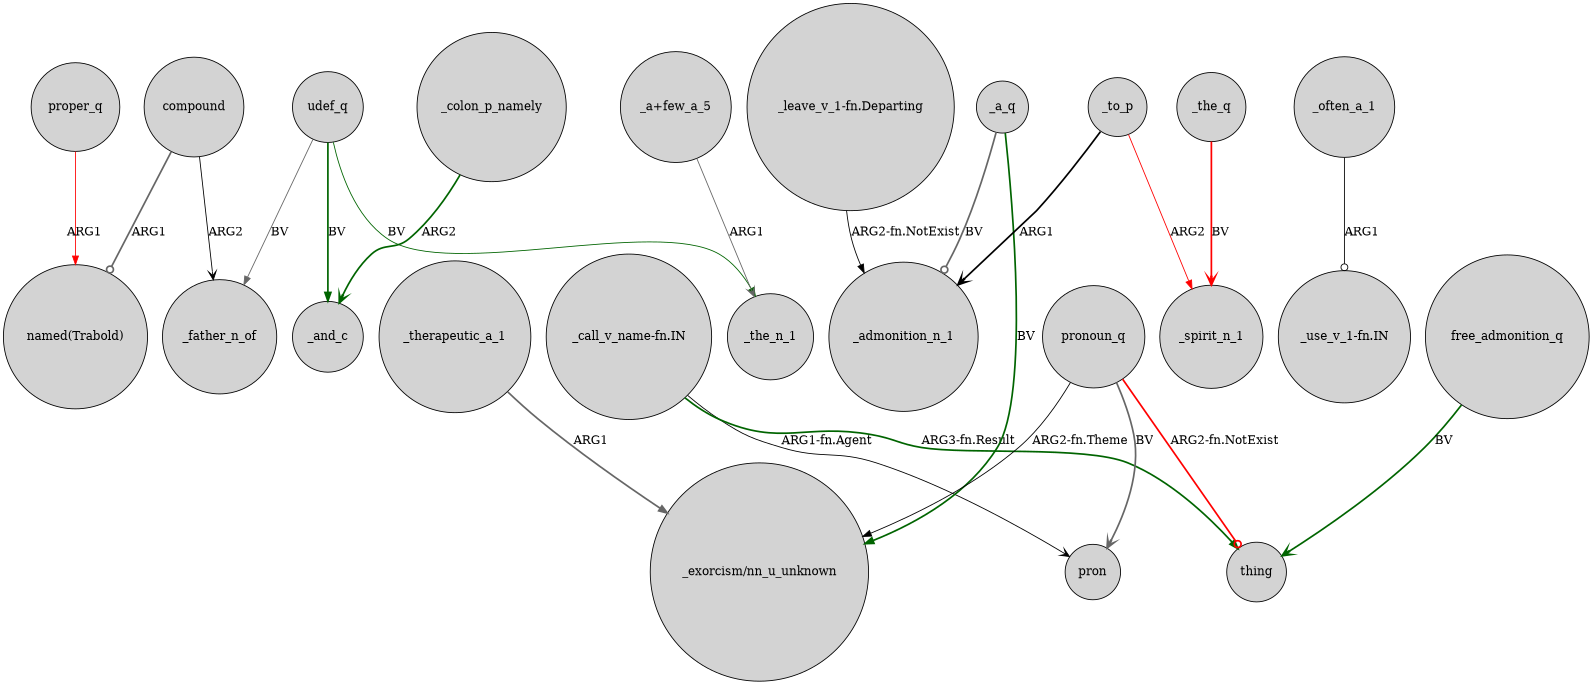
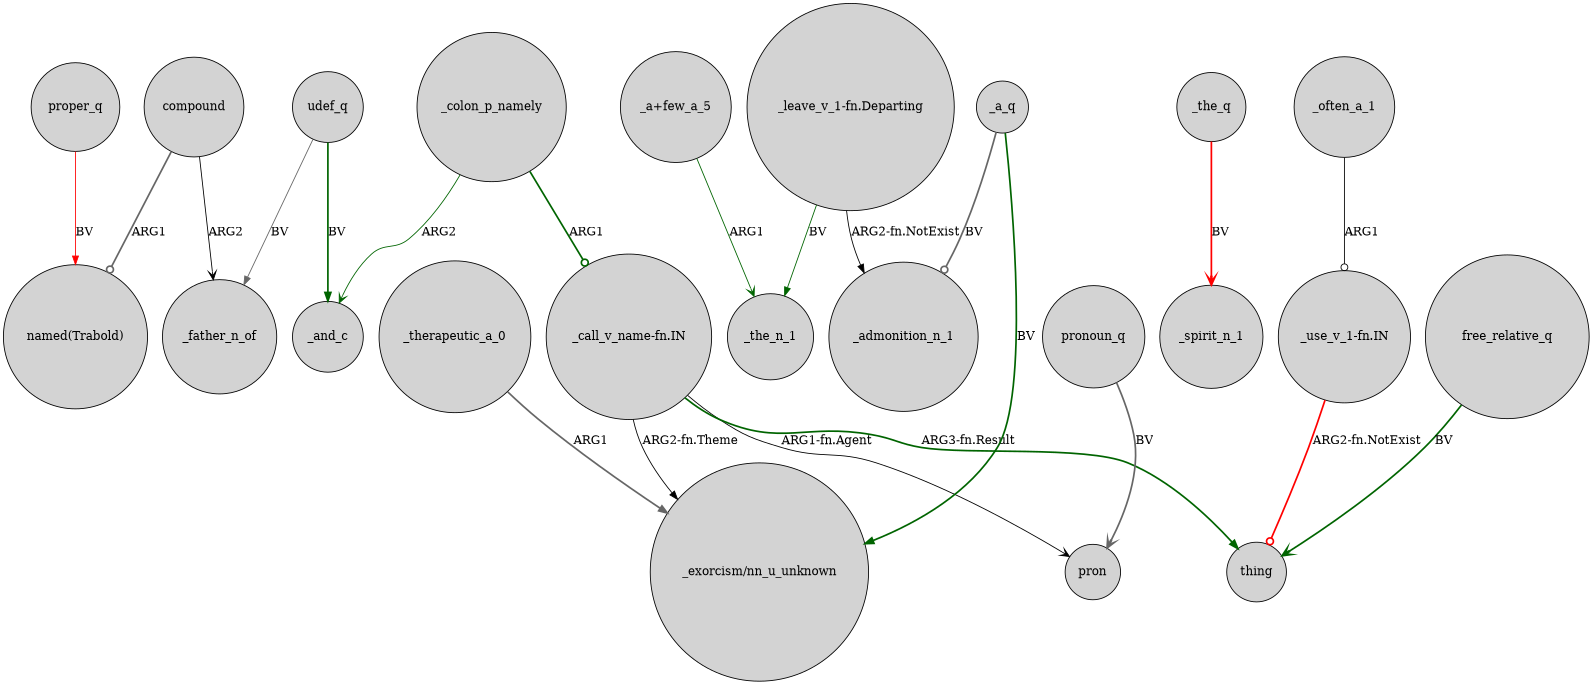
node "_to_p": removed
edge "_colon_p_namely" -> "_call_v_name-fn.IN": added, label "ARG1"
edge "_a+few_a_5" -> "_the_n_1": color gray40 -> darkgreen
edge "proper_q" -> "named(Trabold)": label "ARG1" -> "BV"
edge "_colon_p_namely" -> "_and_c": style bold -> solid
edge "udef_q" -> "_the_n_1": now "_leave_v_1-fn.Departing" -> "_the_n_1"
node "_therapeutic_a_1": label "_therapeutic_a_1" -> "_therapeutic_a_0"
node "free_admonition_q": label "free_admonition_q" -> "free_relative_q"
edge "pronoun_q" -> "thing": now "_use_v_1-fn.IN" -> "thing"
edge "pronoun_q" -> "_exorcism/nn_u_unknown": now "_call_v_name-fn.IN" -> "_exorcism/nn_u_unknown"
